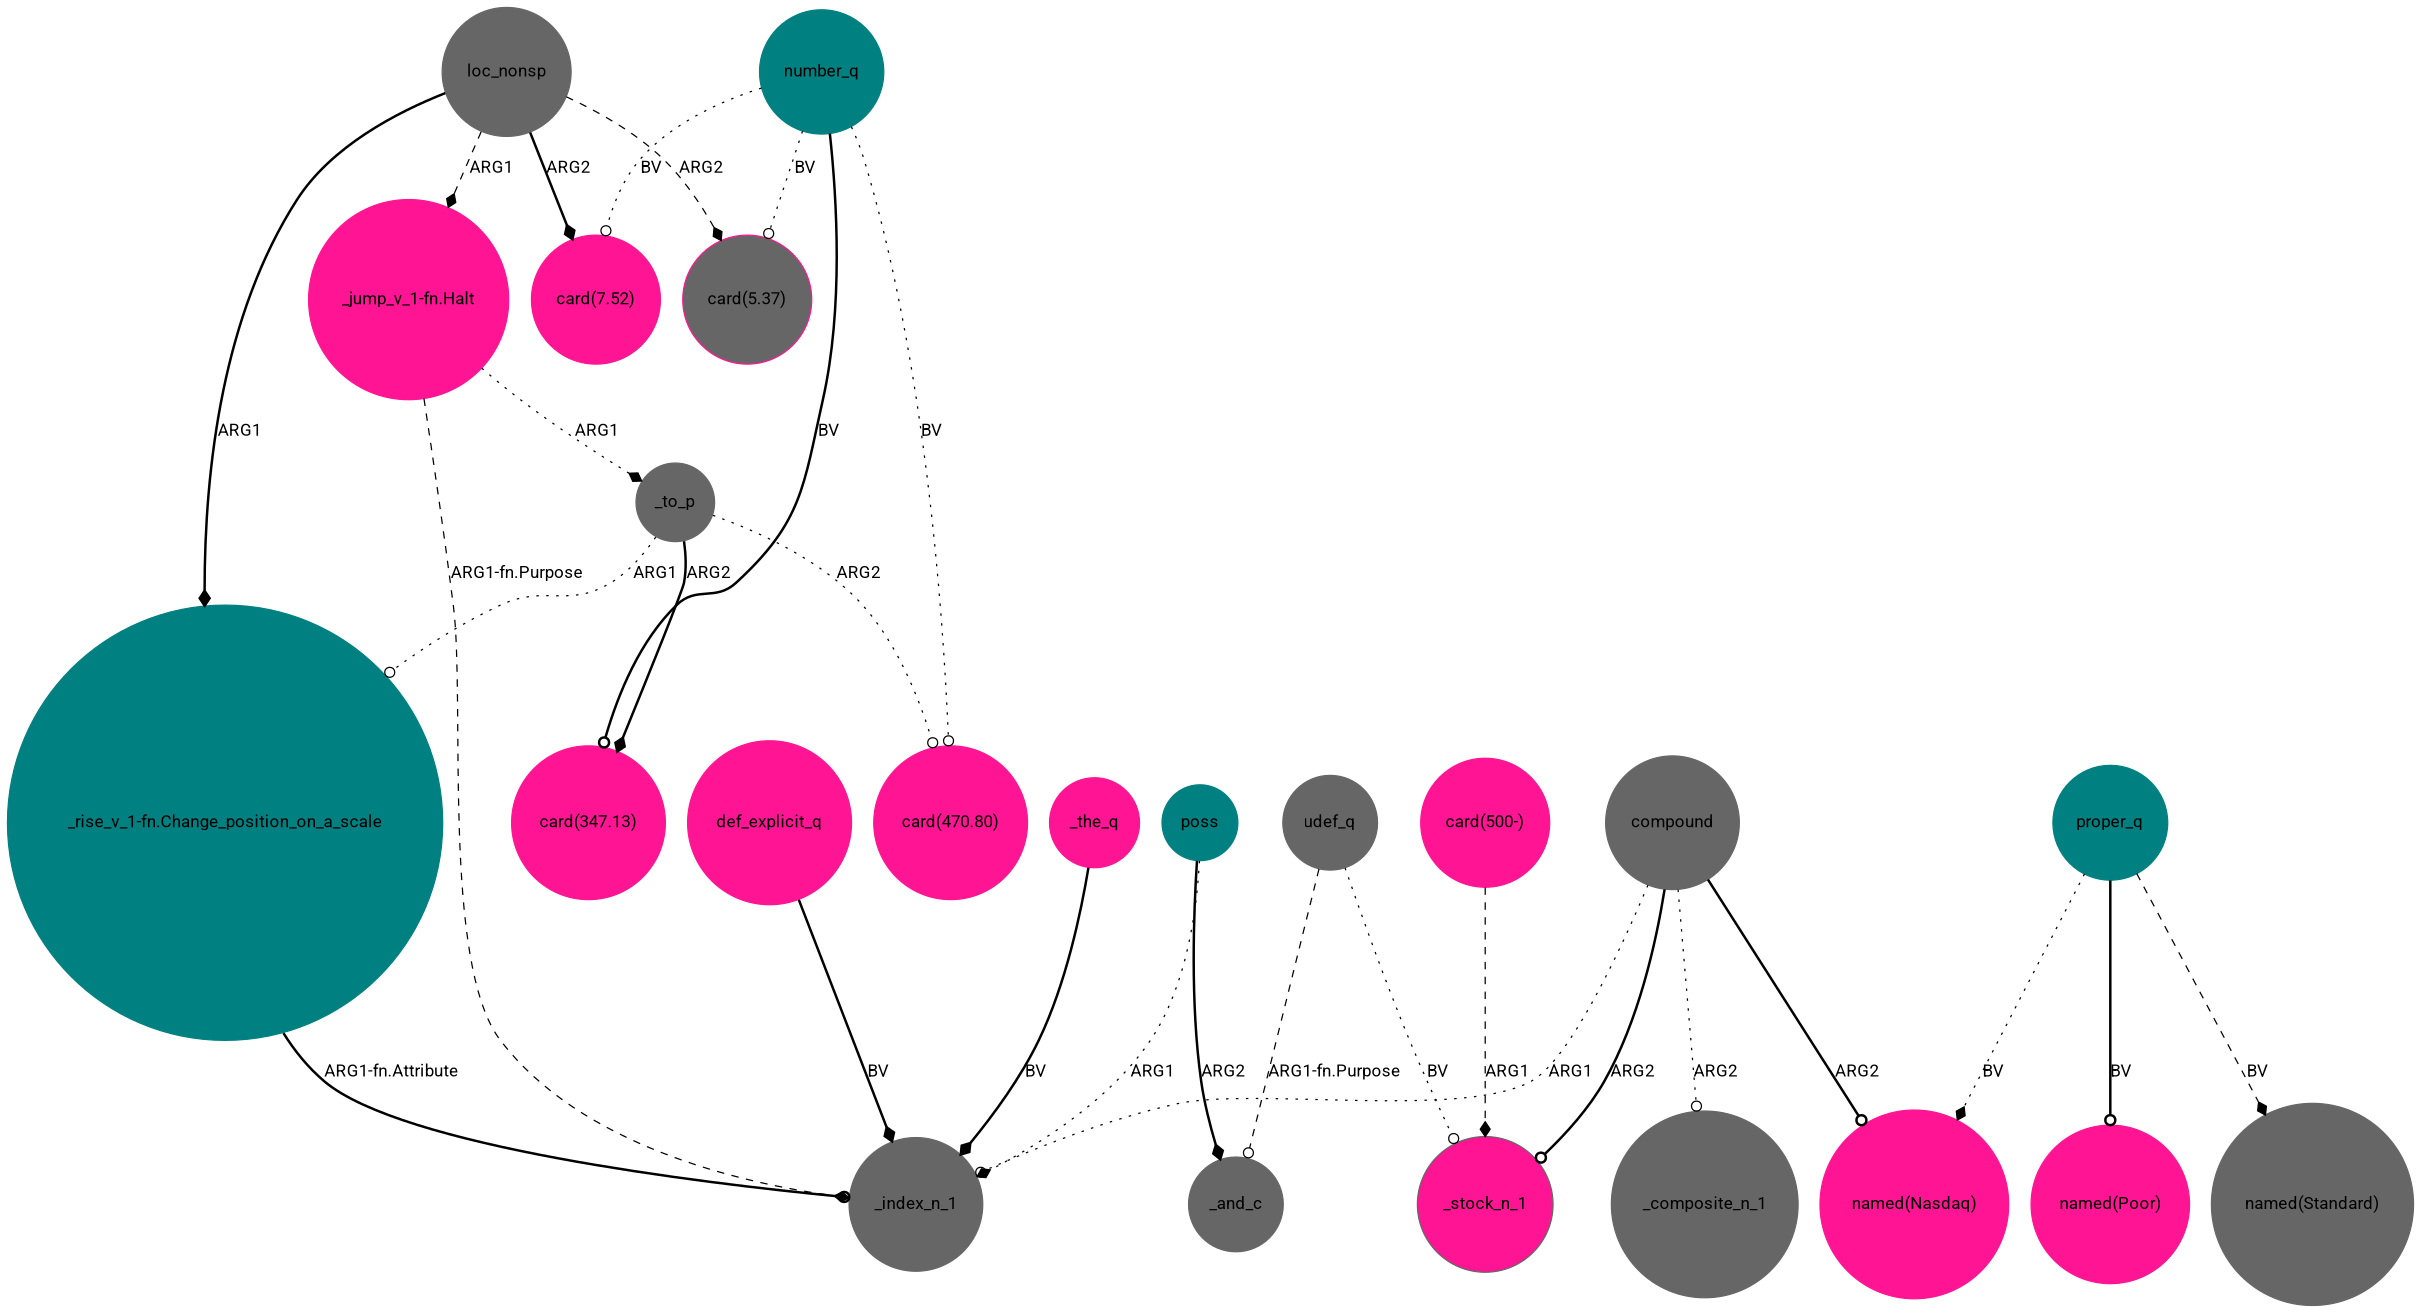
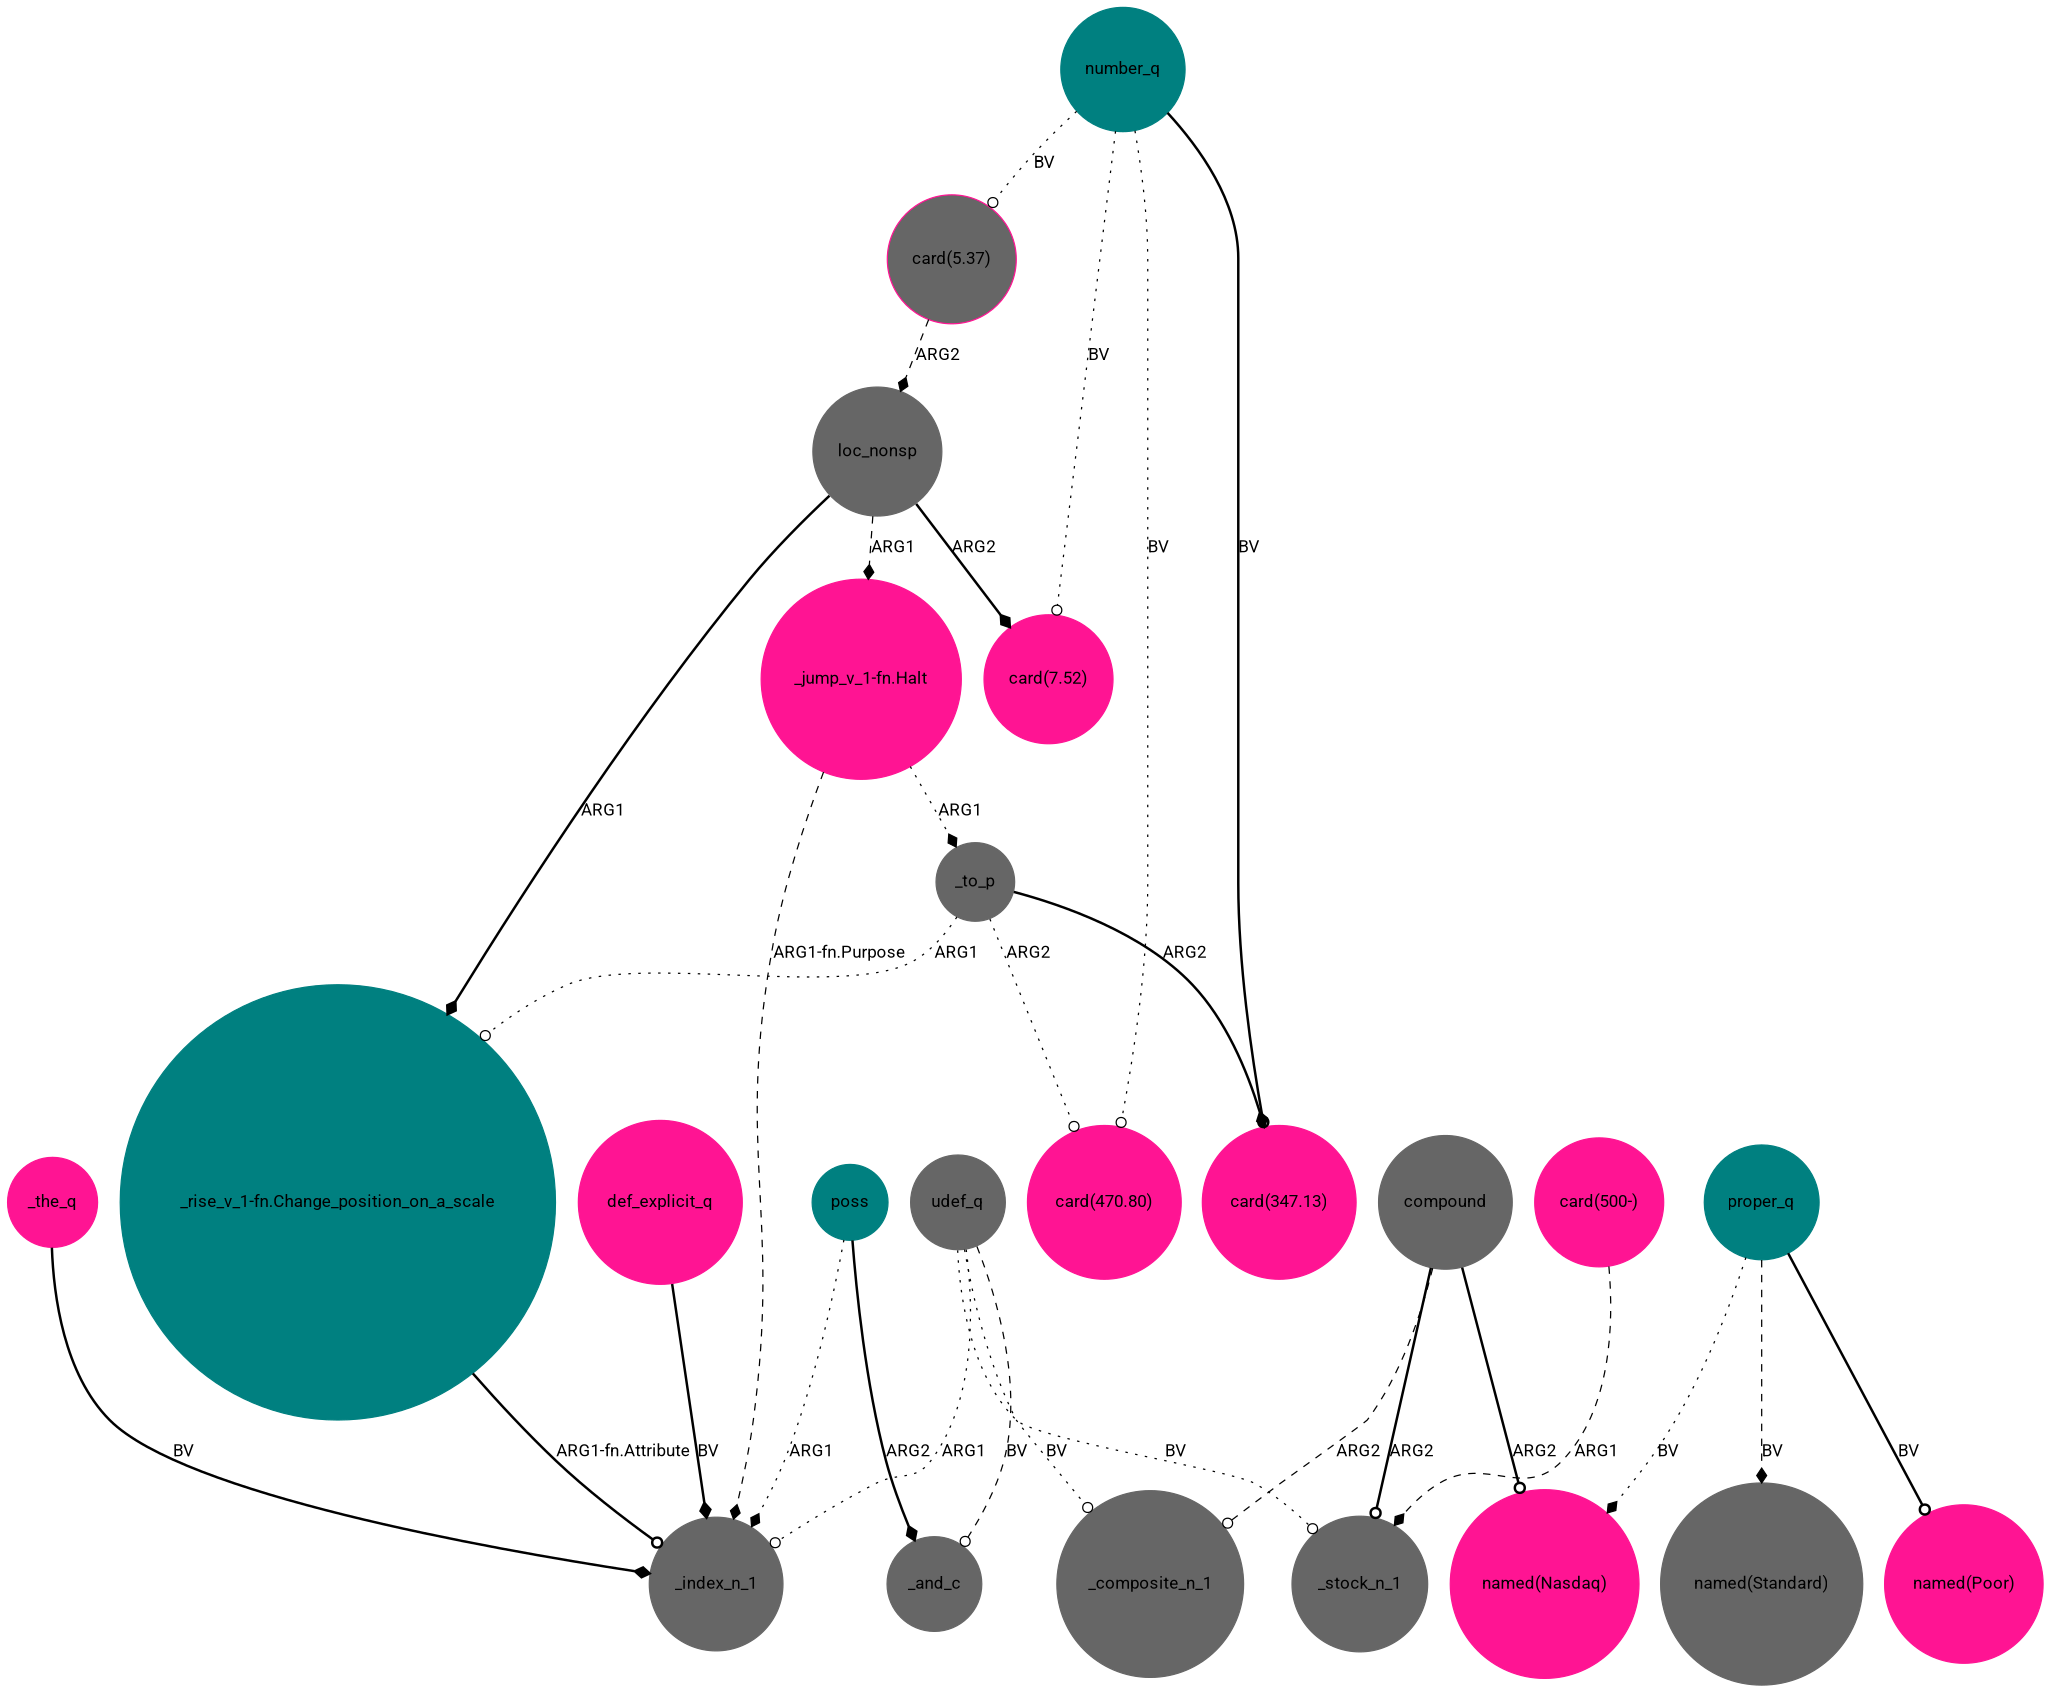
edge "loc_nonsp" -> "card(5.37)": reversed
edge "compound" -> "_composite_n_1": style dotted -> dashed
edge "udef_q" -> "_and_c": label "ARG1-fn.Purpose" -> "BV"
edge "compound" -> "_index_n_1": now "udef_q" -> "_index_n_1"
node "_stock_n_1": fillcolor deeppink -> gray40
edge "udef_q" -> "_composite_n_1": added, label "BV"
